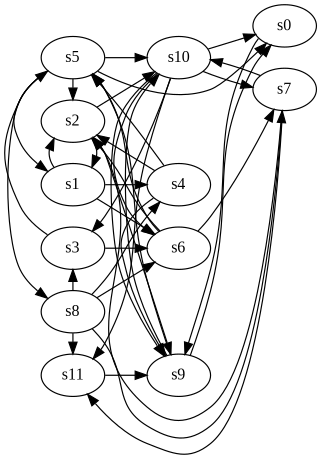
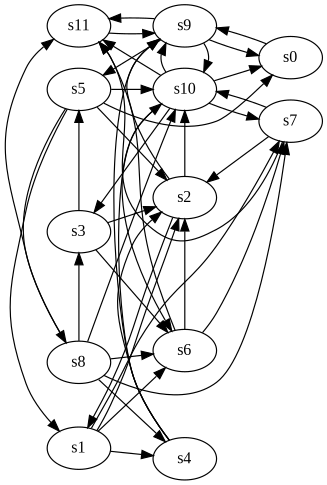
edge "s9" -> "s11": added
edge "s4" -> "s5": now "s4" -> "s10"
edge "s6" -> "s5": now "s6" -> "s11"
edge "s3" -> "s2": added
edge "s8" -> "s10": added
edge "s1" -> "s7": added
